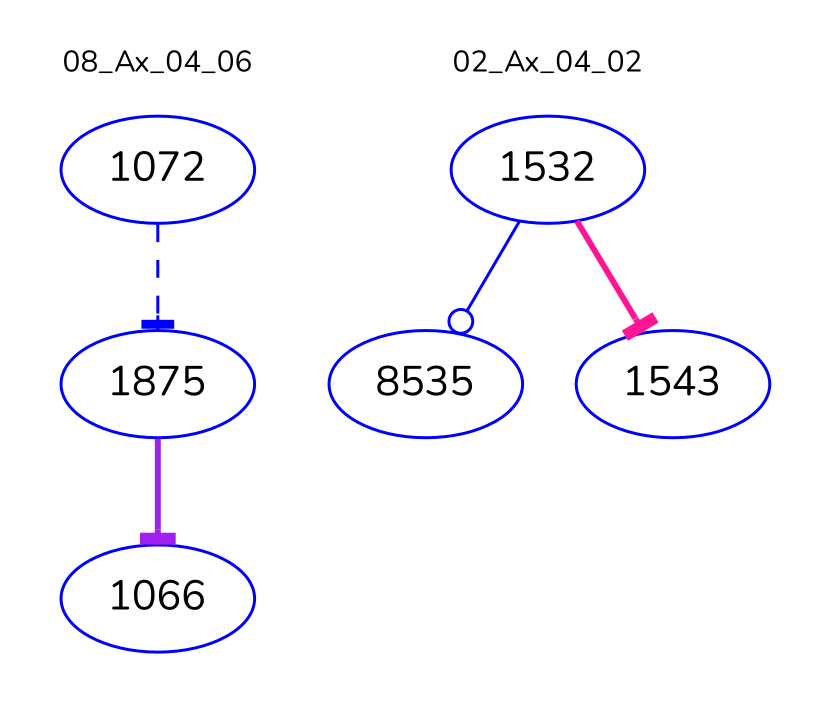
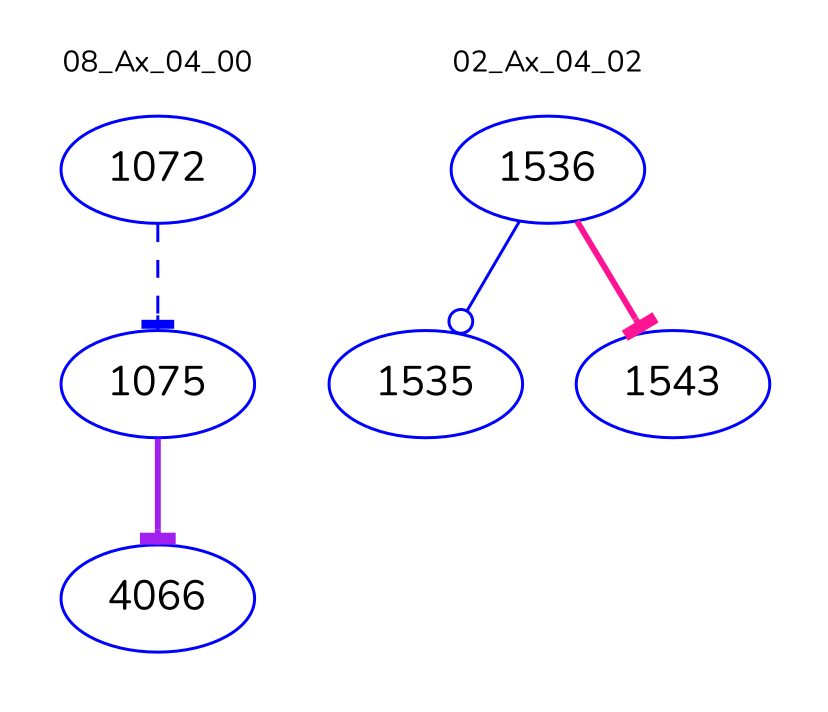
cluster "08_Ax_04_06": label "08_Ax_04_06" -> "08_Ax_04_00"
node "1532": label "1532" -> "1536"
node "1875": label "1875" -> "1075"
node "8535": label "8535" -> "1535"
node "1066": label "1066" -> "4066"
